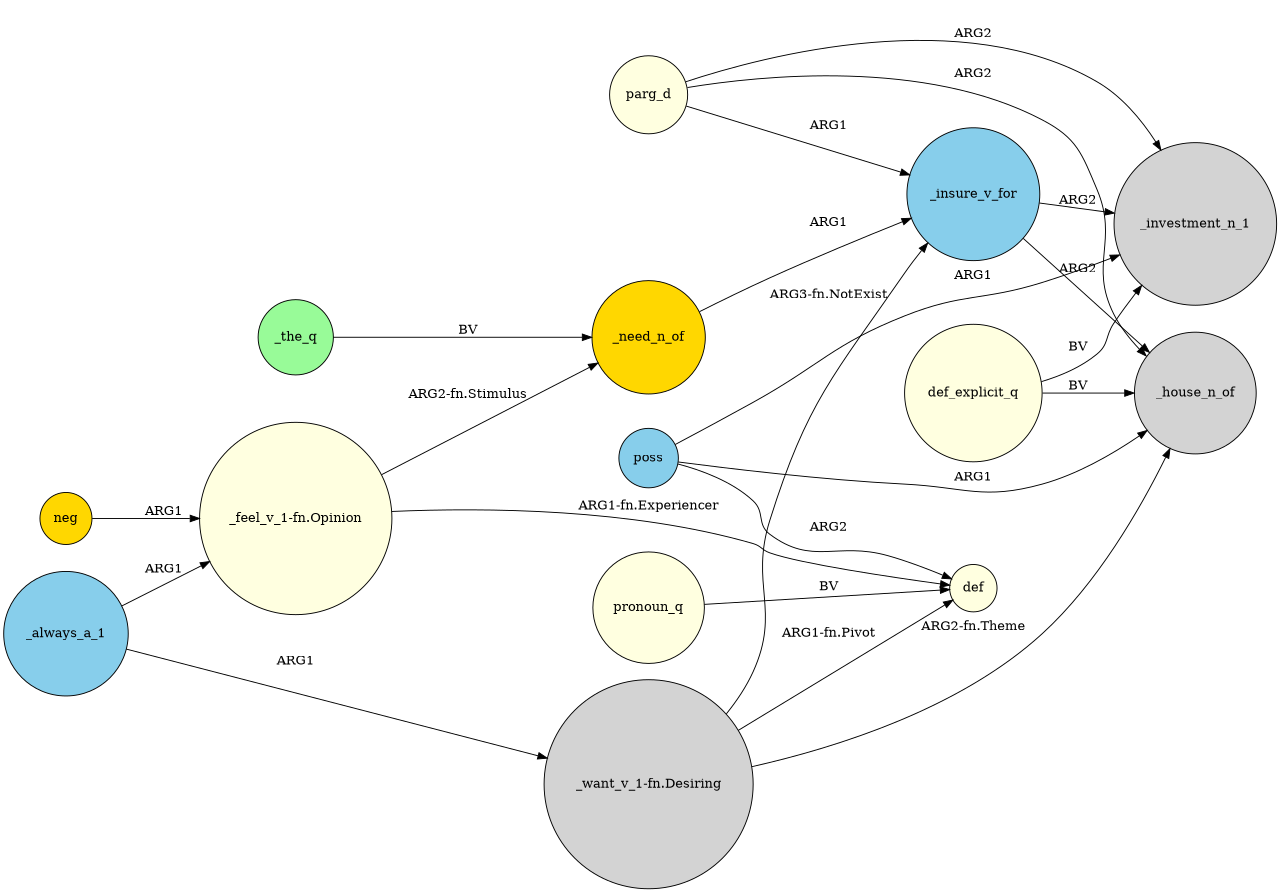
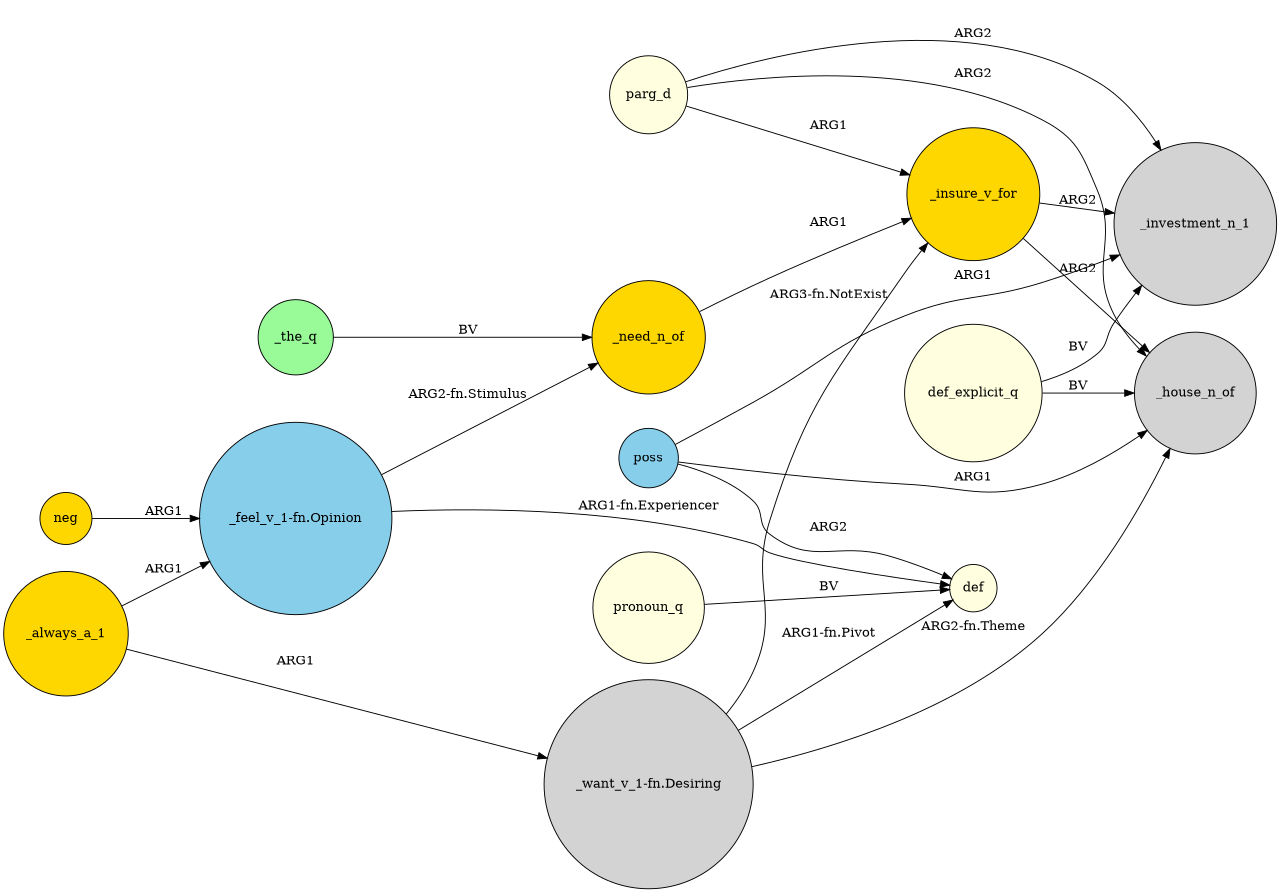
node "_insure_v_for": fillcolor skyblue -> gold
node "_feel_v_1-fn.Opinion": fillcolor lightyellow -> skyblue
node "_always_a_1": fillcolor skyblue -> gold
